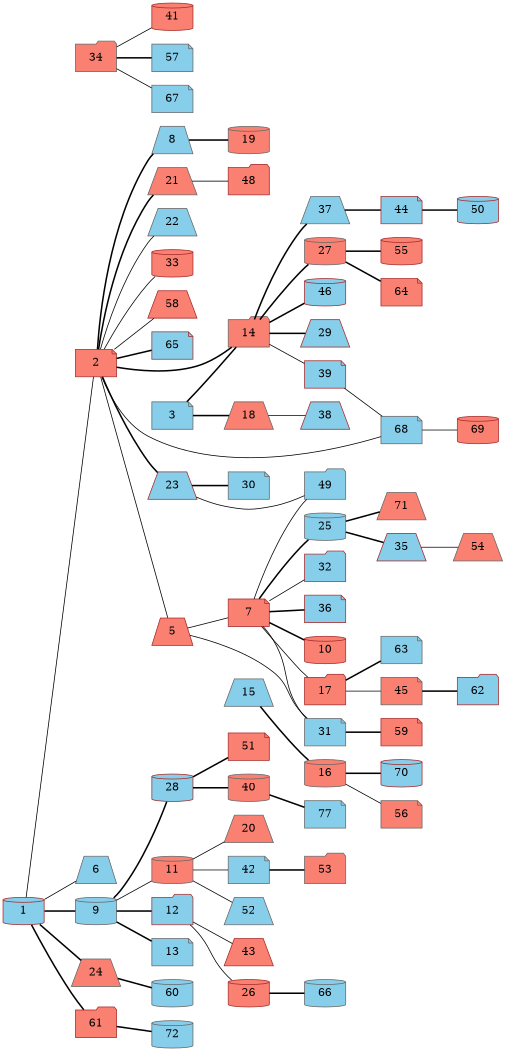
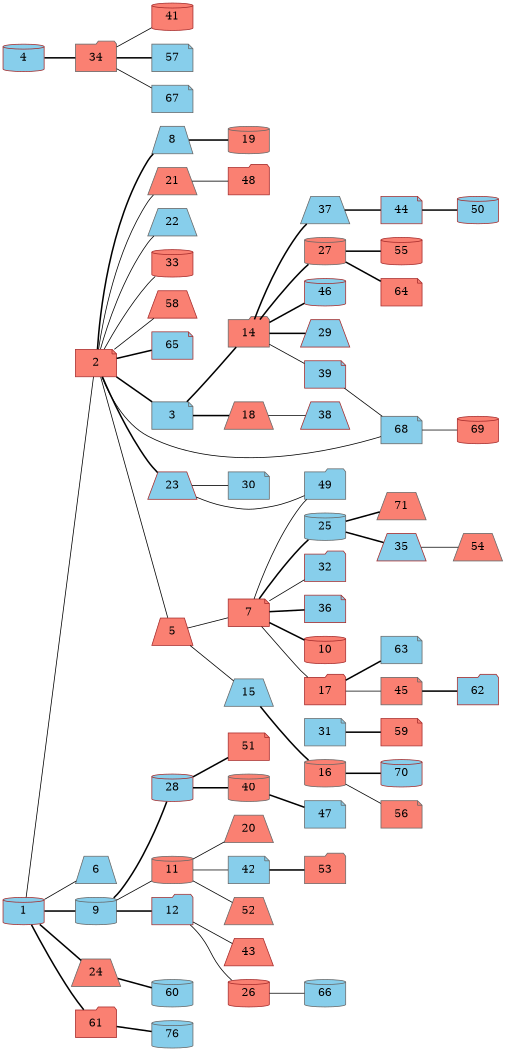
node "4": added
edge "21" -- "2": style bold -> solid
edge "14" -- "2": now "3" -- "2"
edge "23" -- "30": style bold -> solid
edge "5" -- "31": now "5" -- "15"
edge "7" -- "31": removed
node "77": label "77" -> "47"
node "52": fillcolor skyblue -> salmon
node "13": removed
edge "26" -- "66": style bold -> solid
node "72": label "72" -> "76"
